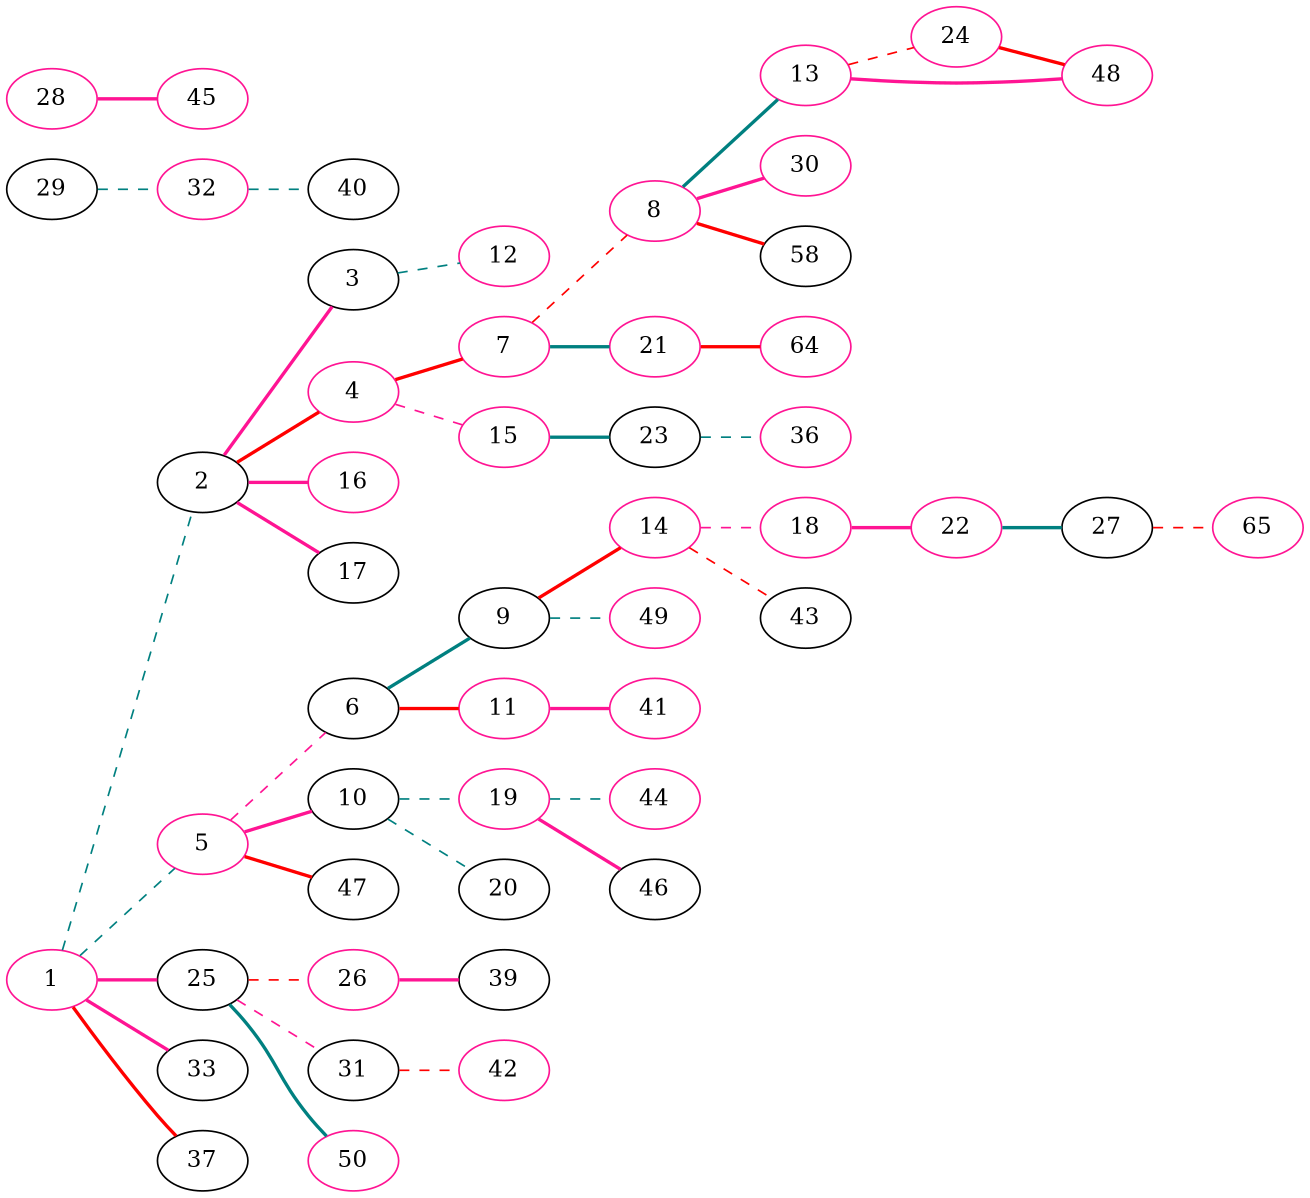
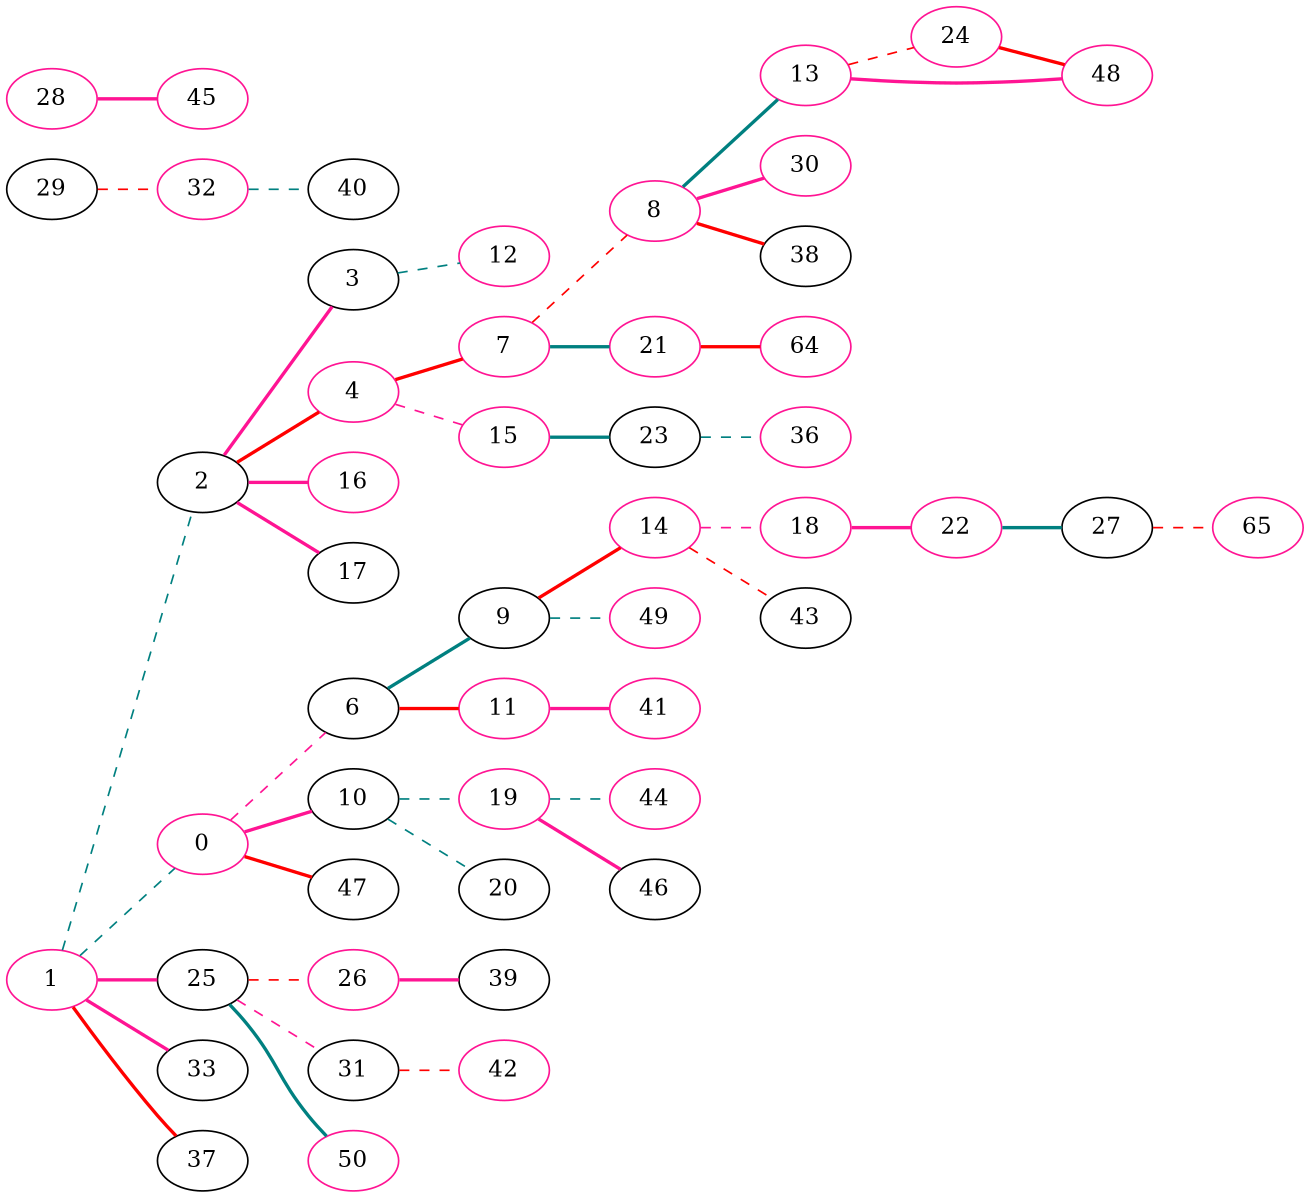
edge "29" -- "32": color teal -> red
node "58": label "58" -> "38"
node "5": label "5" -> "0"
